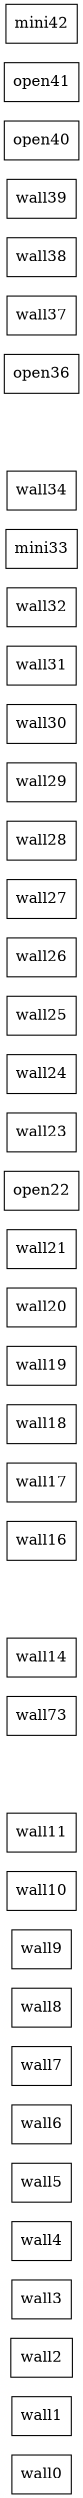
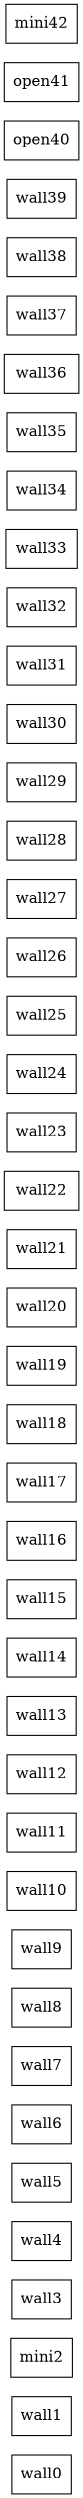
node "open36": label "open36" -> "wall36"
node "wall35": added
node "mini33": label "mini33" -> "wall33"
node "open22": label "open22" -> "wall22"
node "wall15": added
node "wall73": label "wall73" -> "wall13"
node "wall12": added
node "wall2": label "wall2" -> "mini2"
